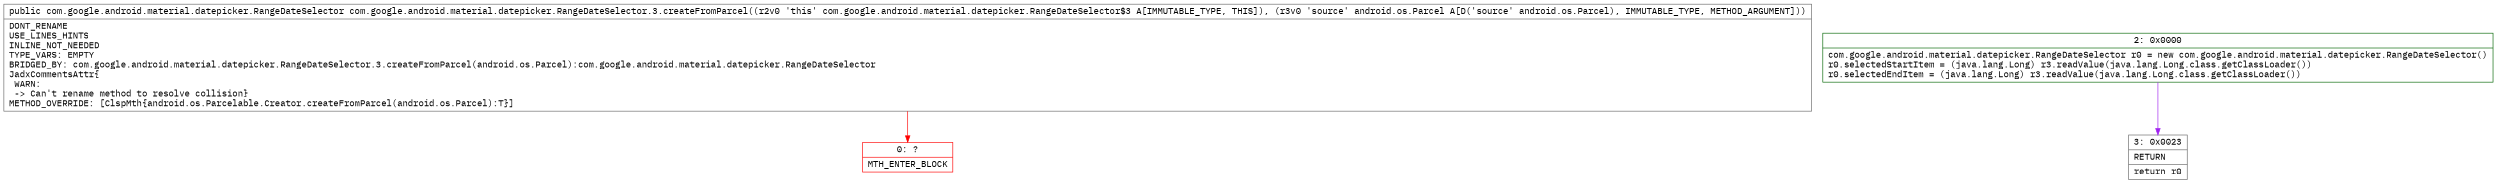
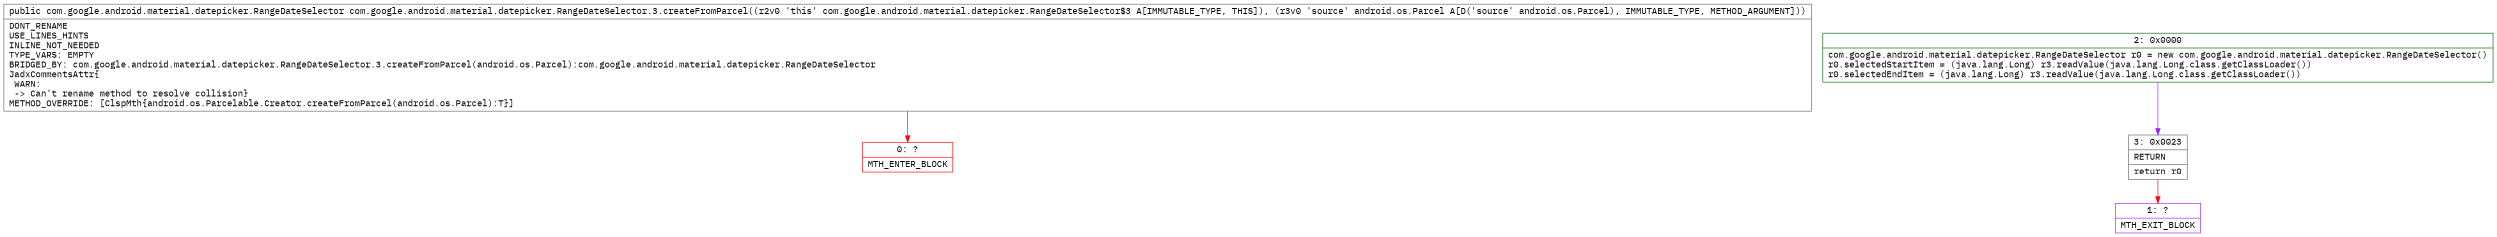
node "1: ?": added
